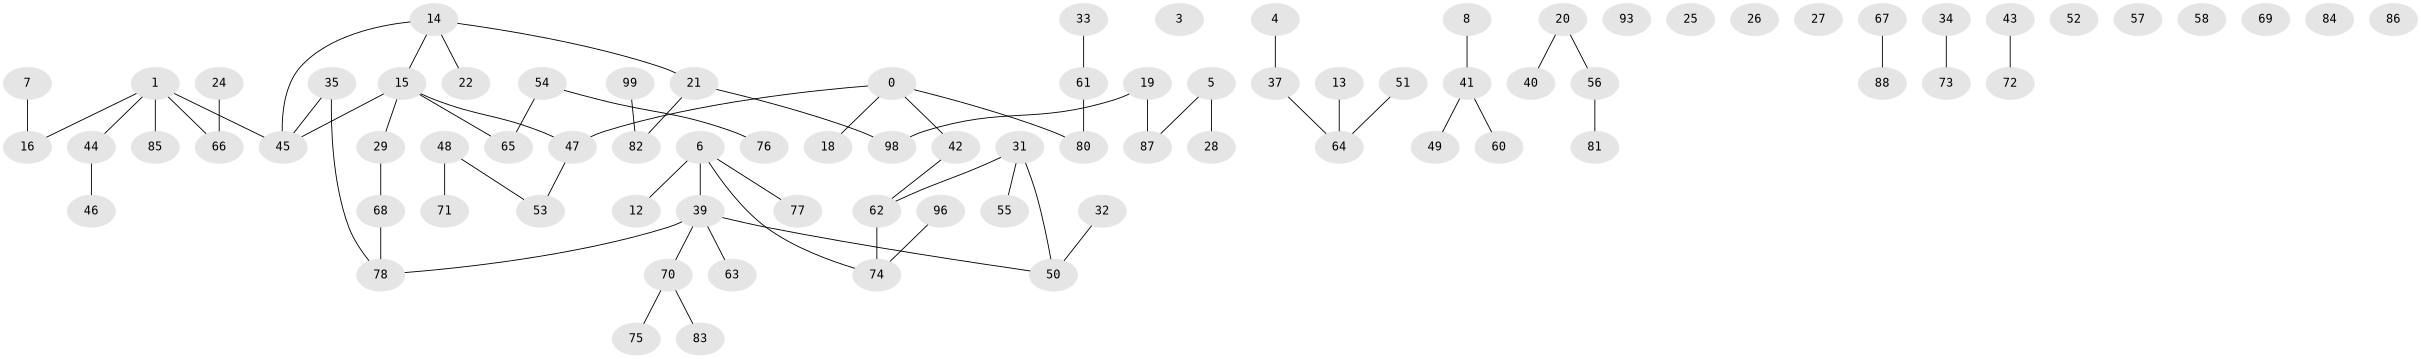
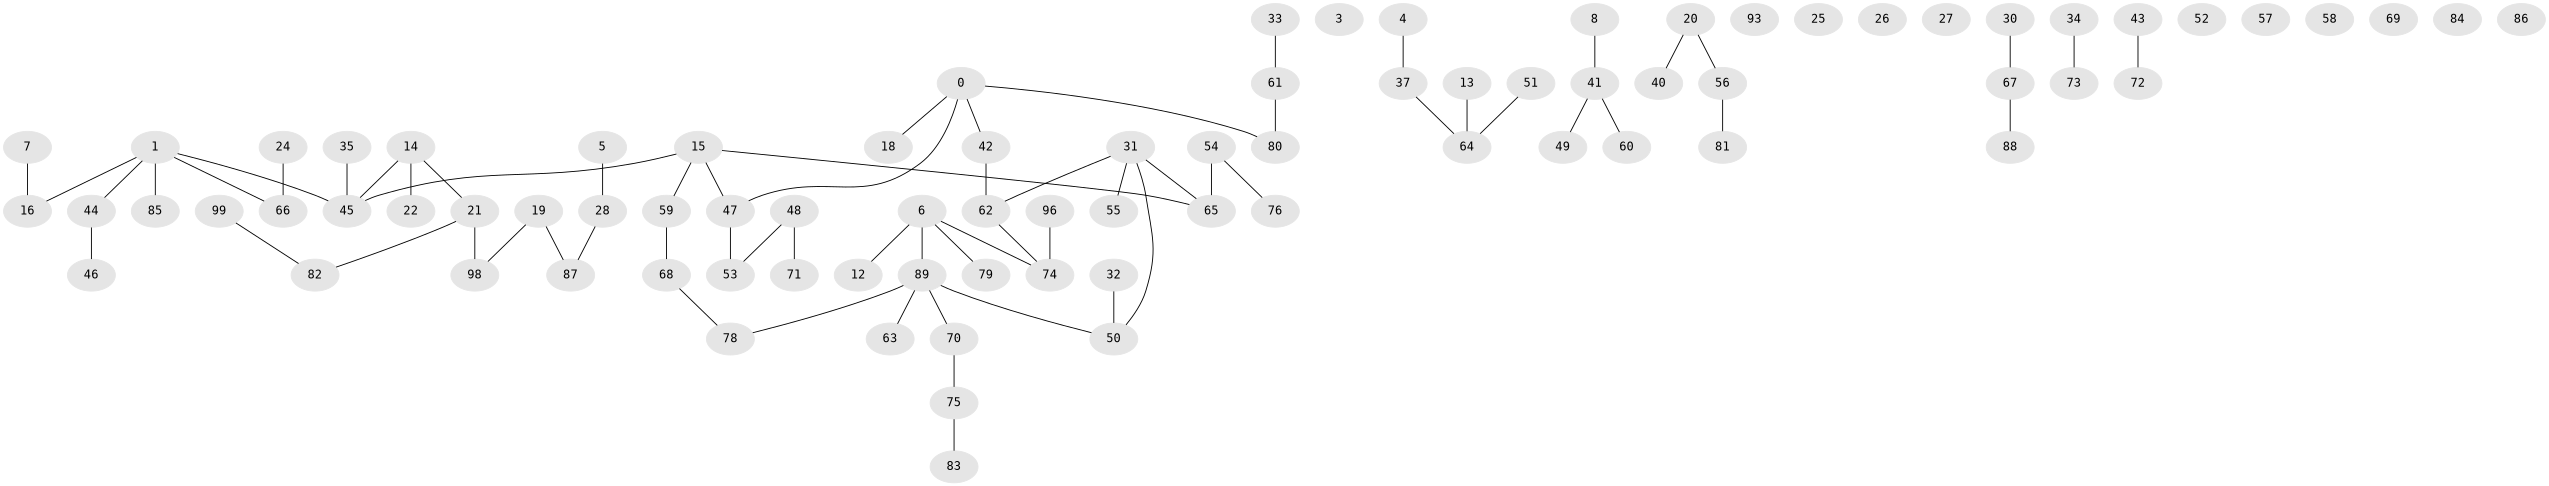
node "30": added
edge "14" -- "15": removed
edge "5" -- "87": now "28" -- "87"
node "29": label "29" -> "59"
edge "31" -- "65": added
edge "35" -- "78": removed
node "39": label "39" -> "89"
node "77": label "77" -> "79"
edge "70" -- "83": now "75" -- "83"
